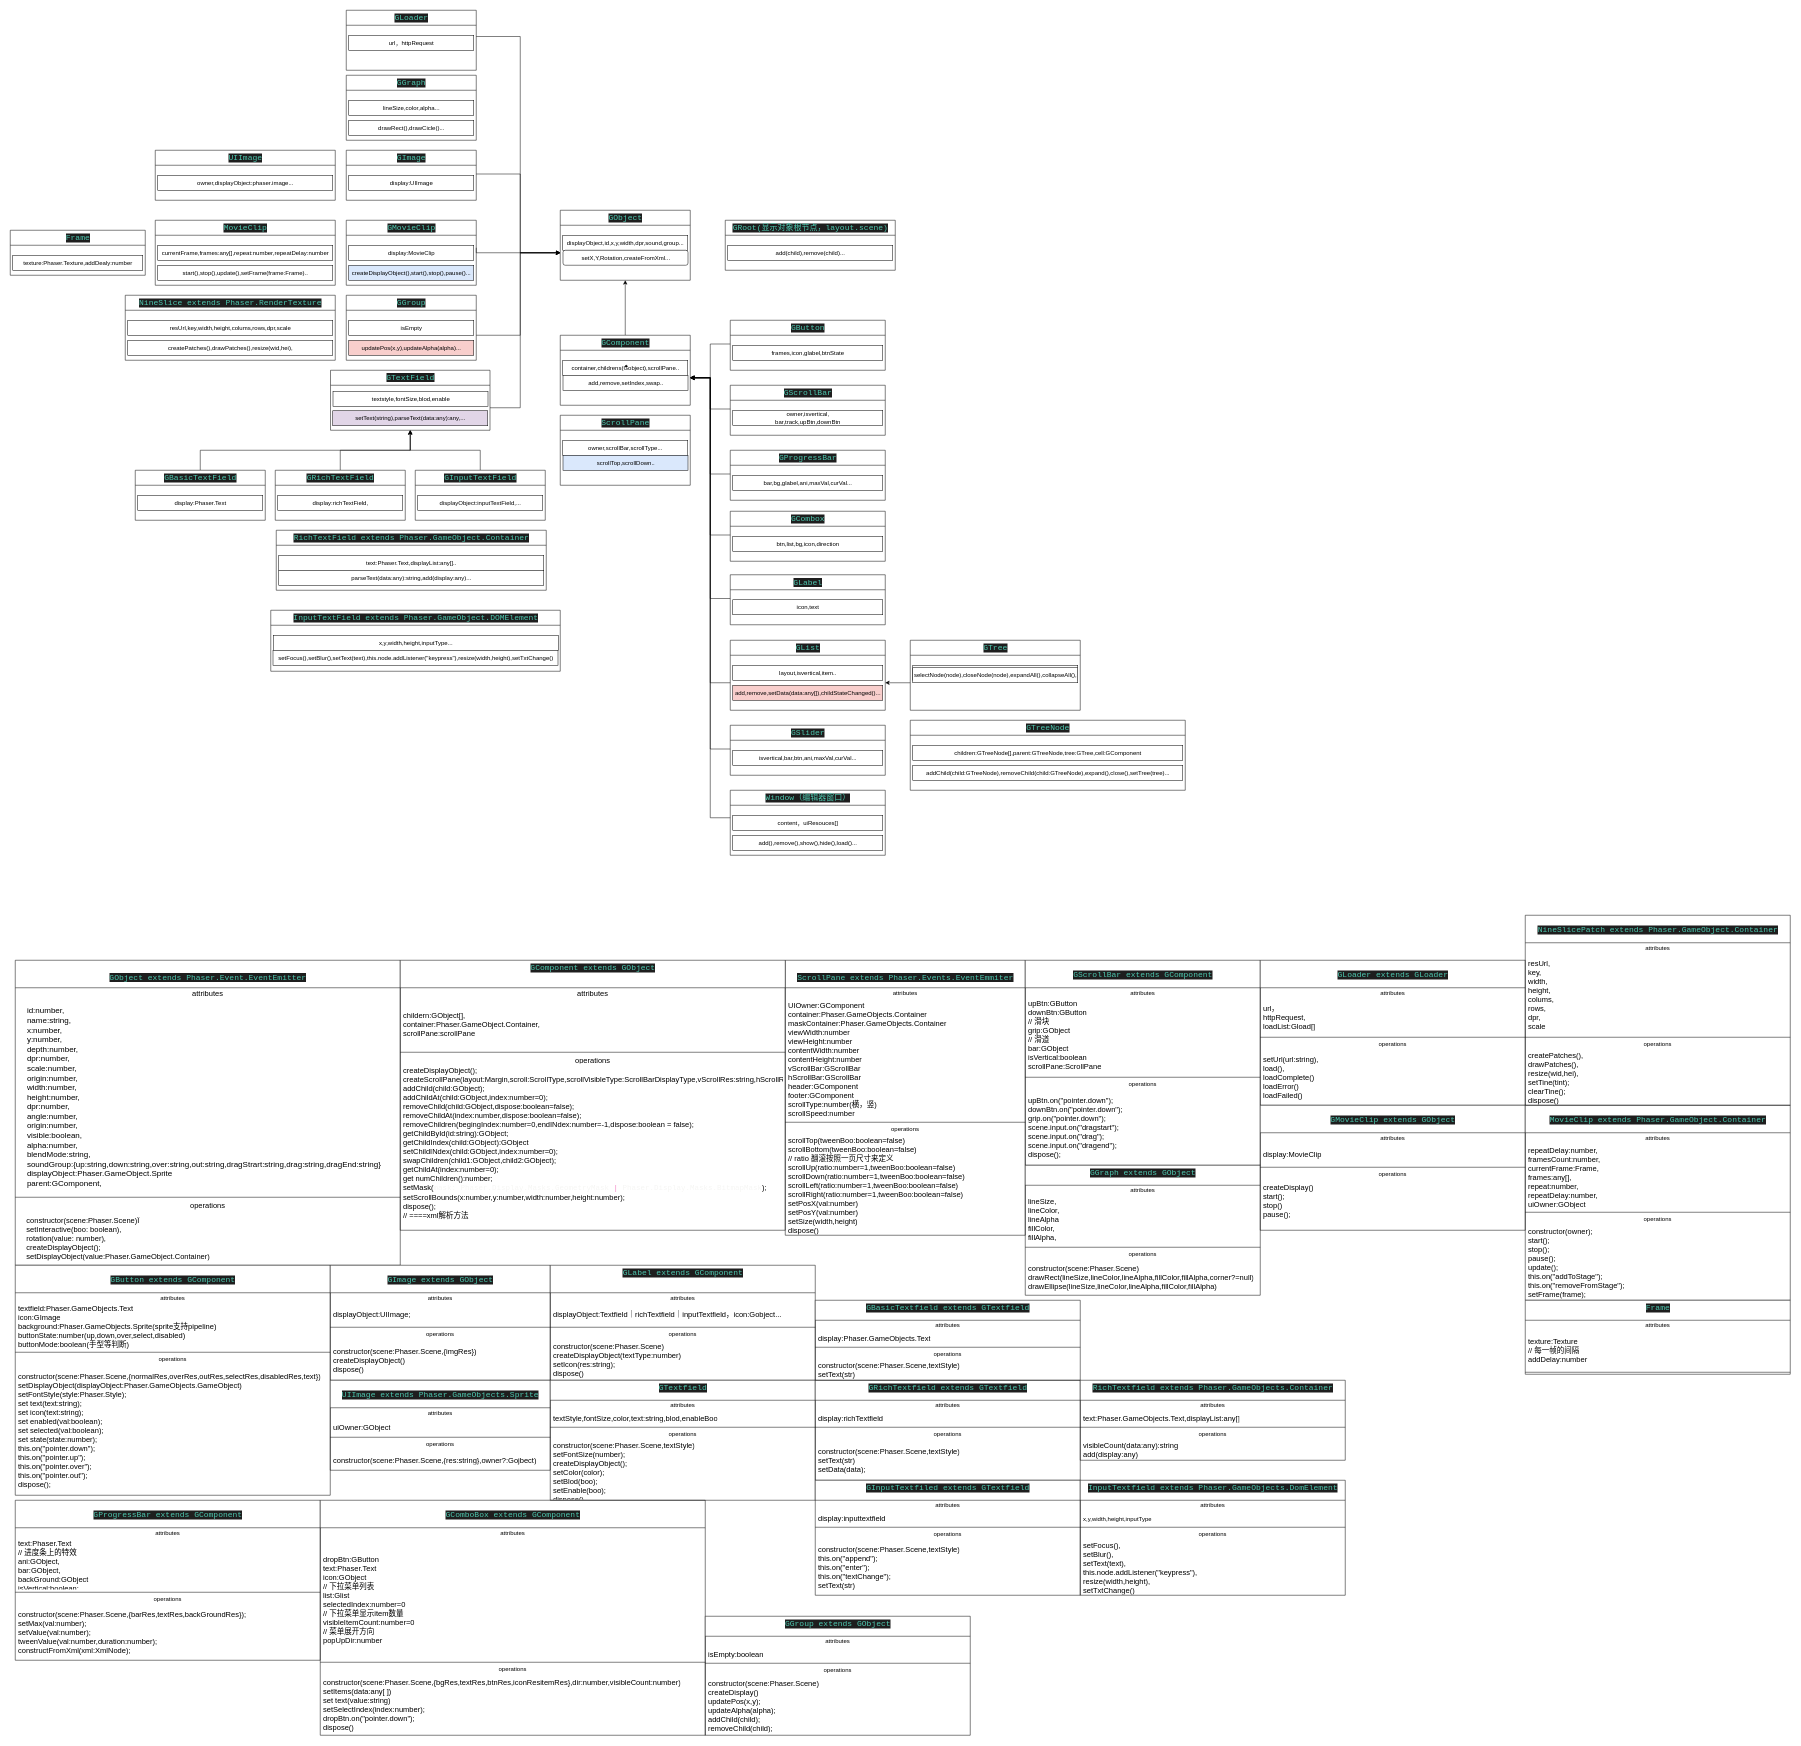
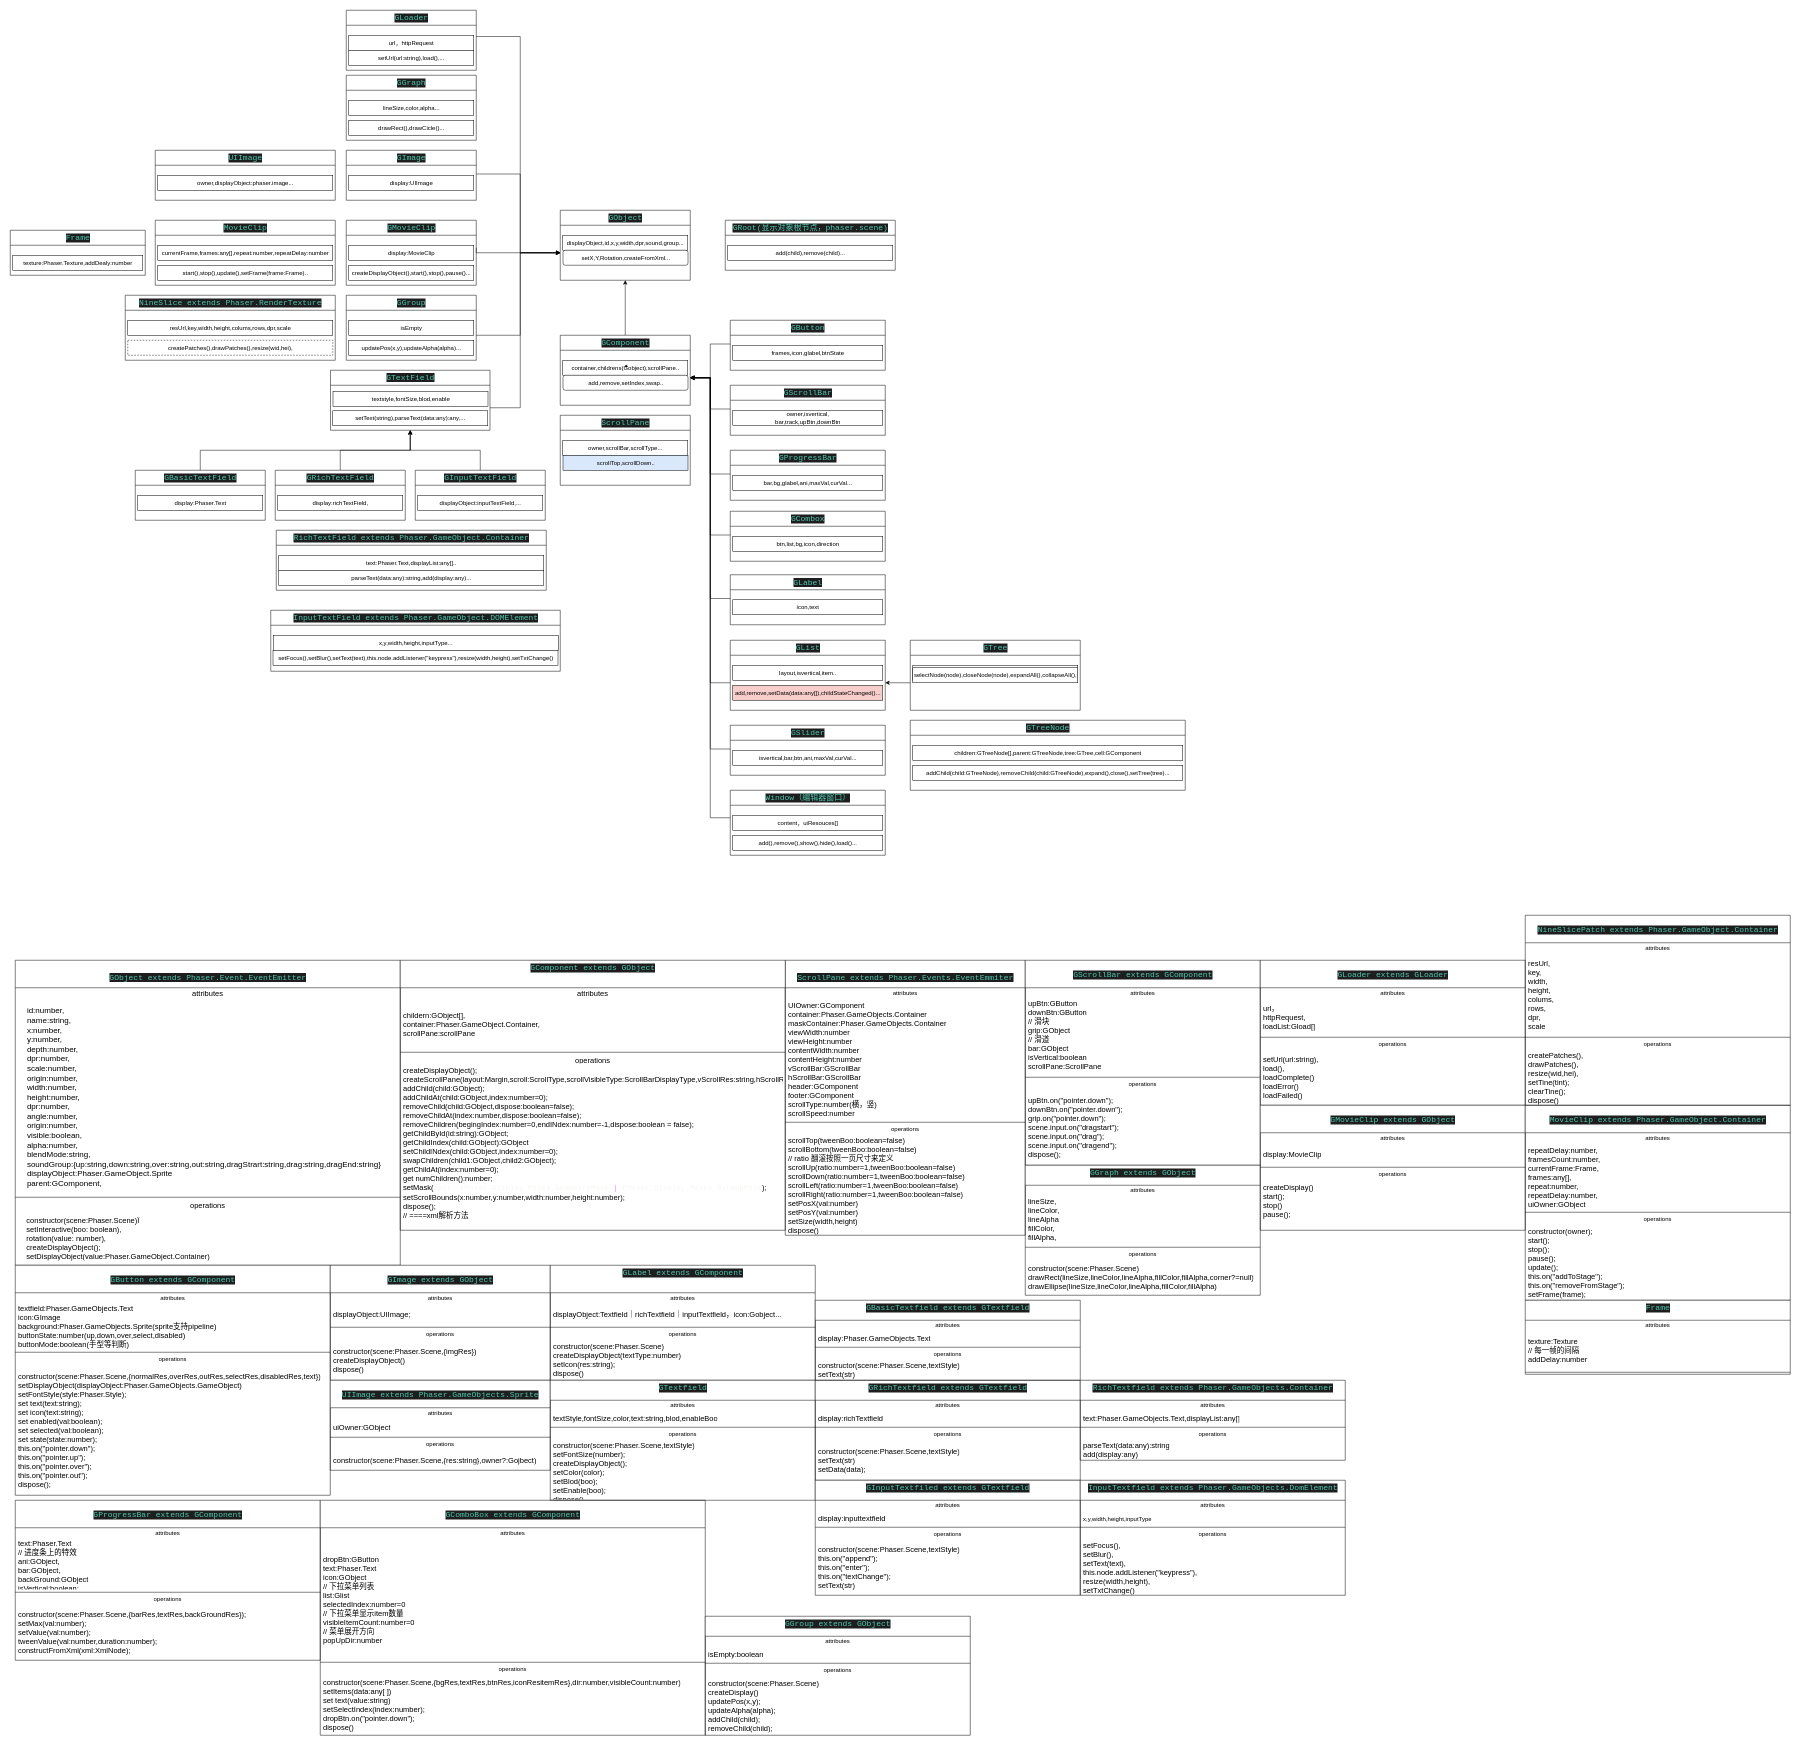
node "setUrl(url:string),load(),...": added
node "GRoot(显示对象根节点，layout.scene)": label "GRoot(显示对象根节点，layout.scene)" -> "GRoot(显示对象根节点，phaser.scene)"
node "createDisplayObject(),start(),stop(),pause()...": fillcolor #dae8fc -> #ffffff
node "createPatches(),drawPatches(),resize(wid,hei),": style solid -> dashed
node "updatePos(x,y),updateAlpha(alpha)...": fillcolor #f8cecc -> #ffffff
node "add,remove,setIndex,swap..": shape rectangle -> rounded rectangle
node "setText(string),parseText(data:any):any,...": fillcolor #e1d5e7 -> #ffffff
node "visibleCount(data:any):string add(display:any)": label "visibleCount(data:any):string add(display:any)" -> "parseText(data:any):string add(display:any)"
